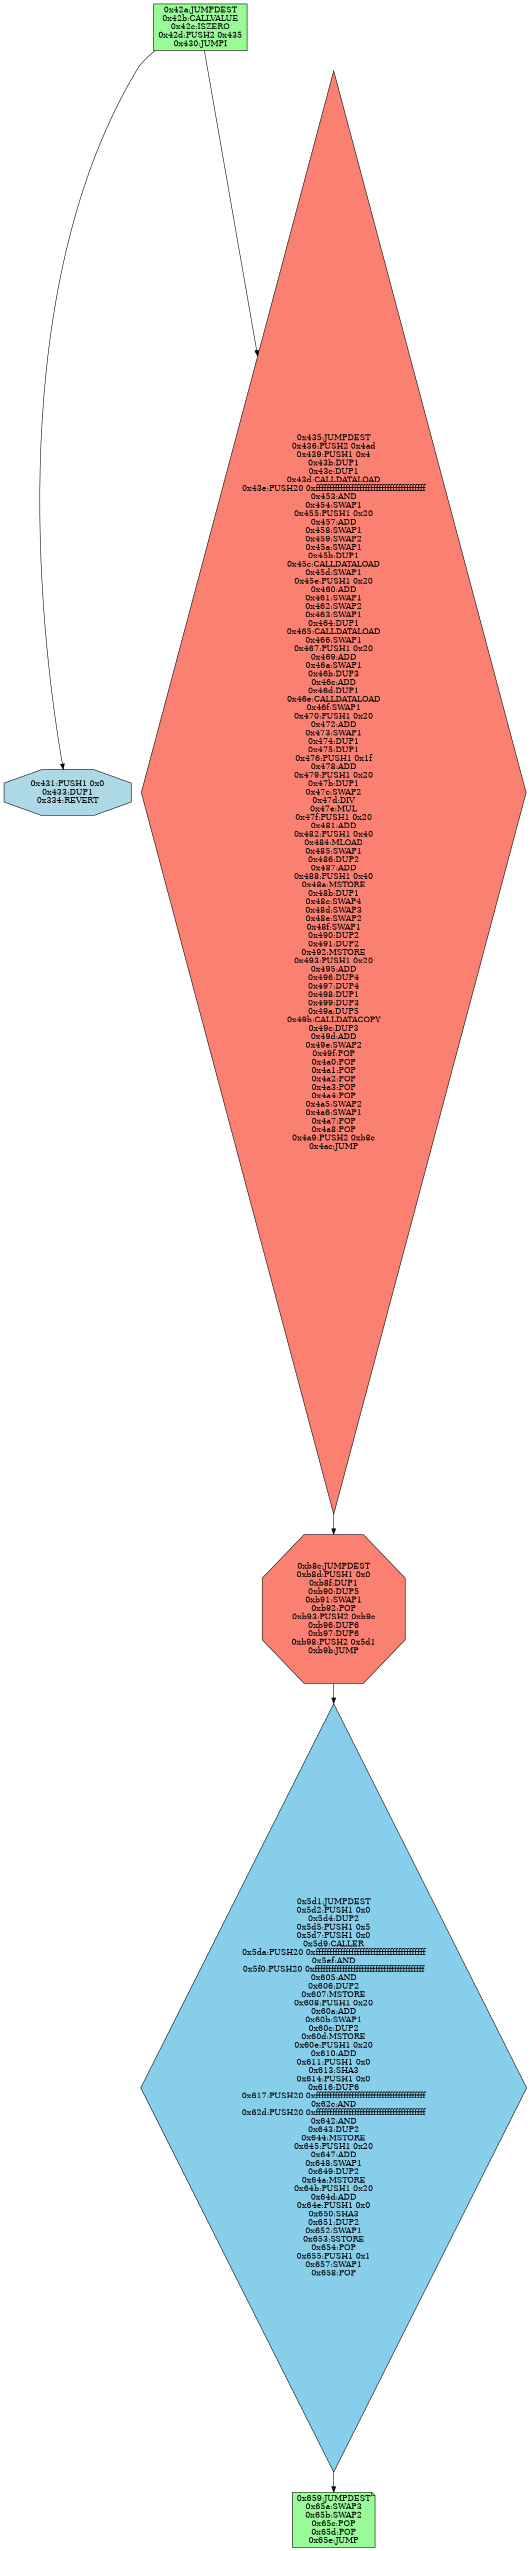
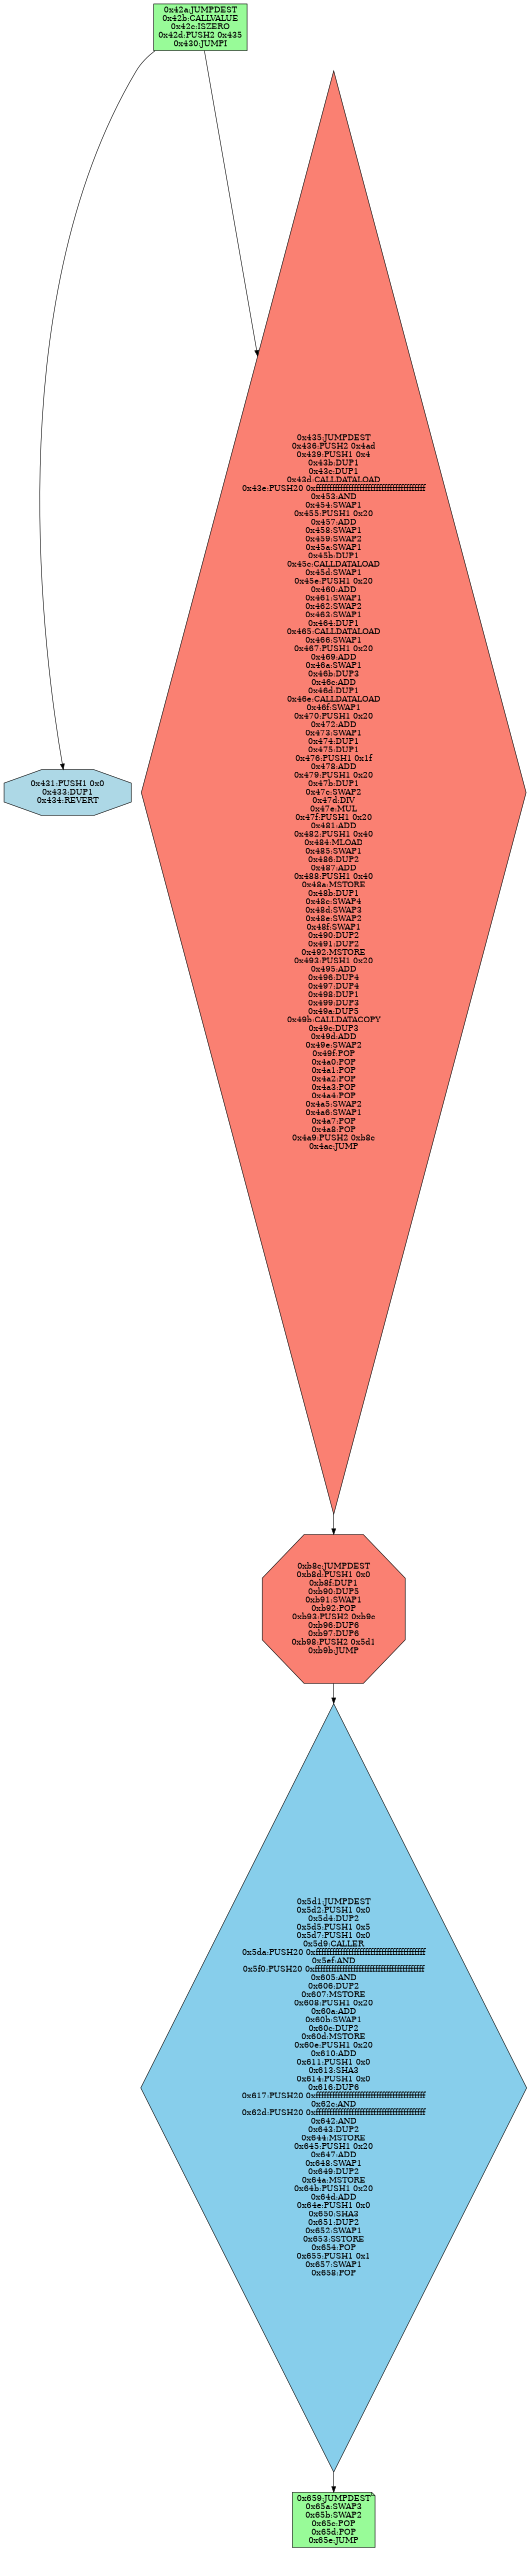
node "0x431:PUSH1 0x0 0x433:DUP1 0x334:REVERT": label "0x431:PUSH1 0x0 0x433:DUP1 0x334:REVERT" -> "0x431:PUSH1 0x0 0x433:DUP1 0x434:REVERT"
